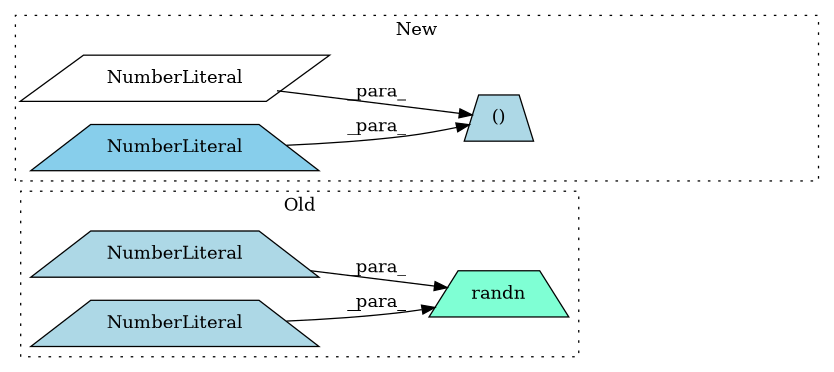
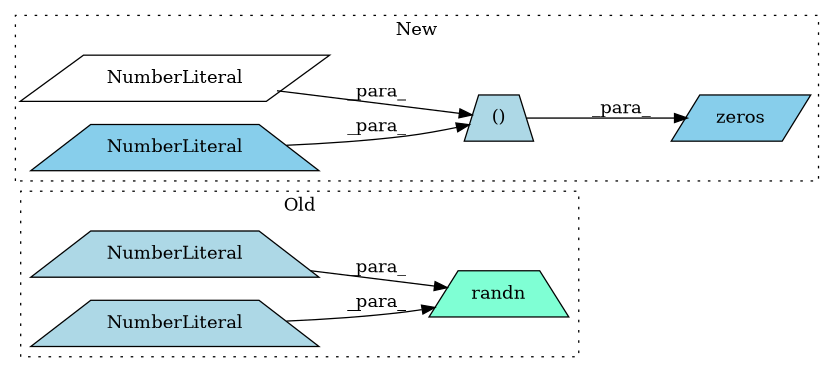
node "zeros": added
